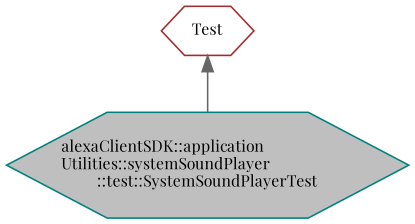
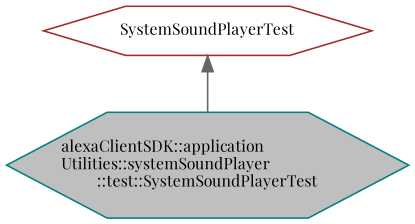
node "Test": label "Test" -> "SystemSoundPlayerTest"
